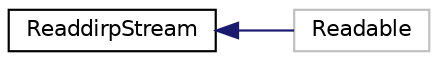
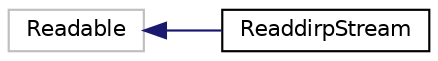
edge "Readable" -> "ReaddirpStream": reversed
